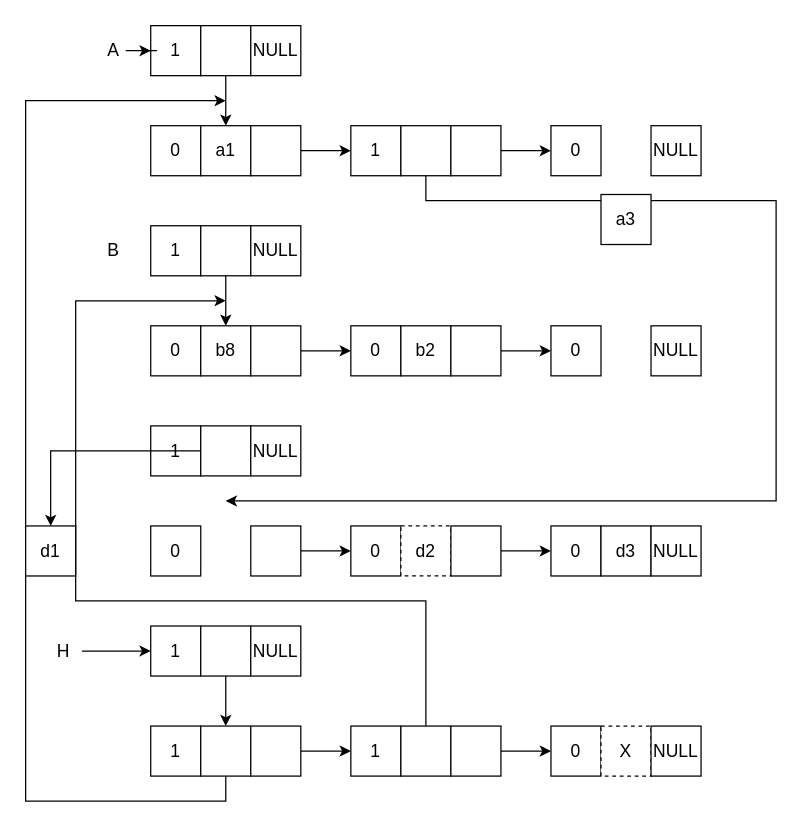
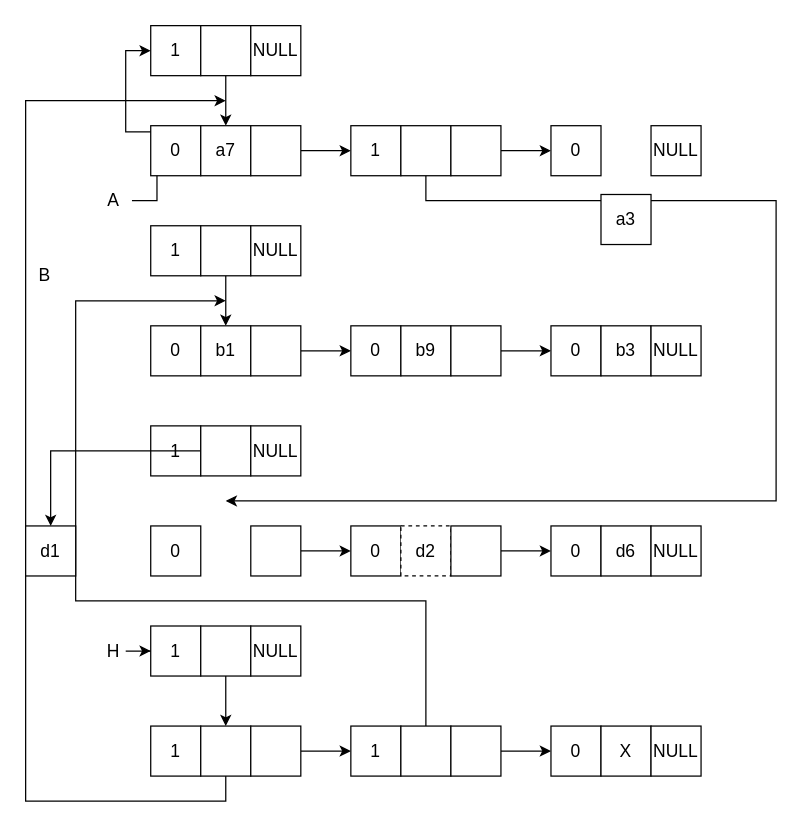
node "A": moved (113, 51) -> (113, 201)
node "a1": label "a1" -> "a7"
node "B": moved (113, 251) -> (44, 276)
node "b8": label "b8" -> "b1"
node "b2": label "b2" -> "b9"
node "b3": added
node "d3": label "d3" -> "d6"
node "H": moved (63, 651) -> (113, 651)
node "X": style dashed -> solid
